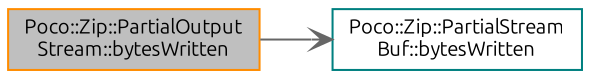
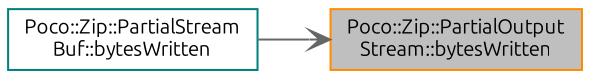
edge "Poco::Zip::PartialOutput Stream::bytesWritten" -> "Poco::Zip::PartialStream Buf::bytesWritten": reversed
